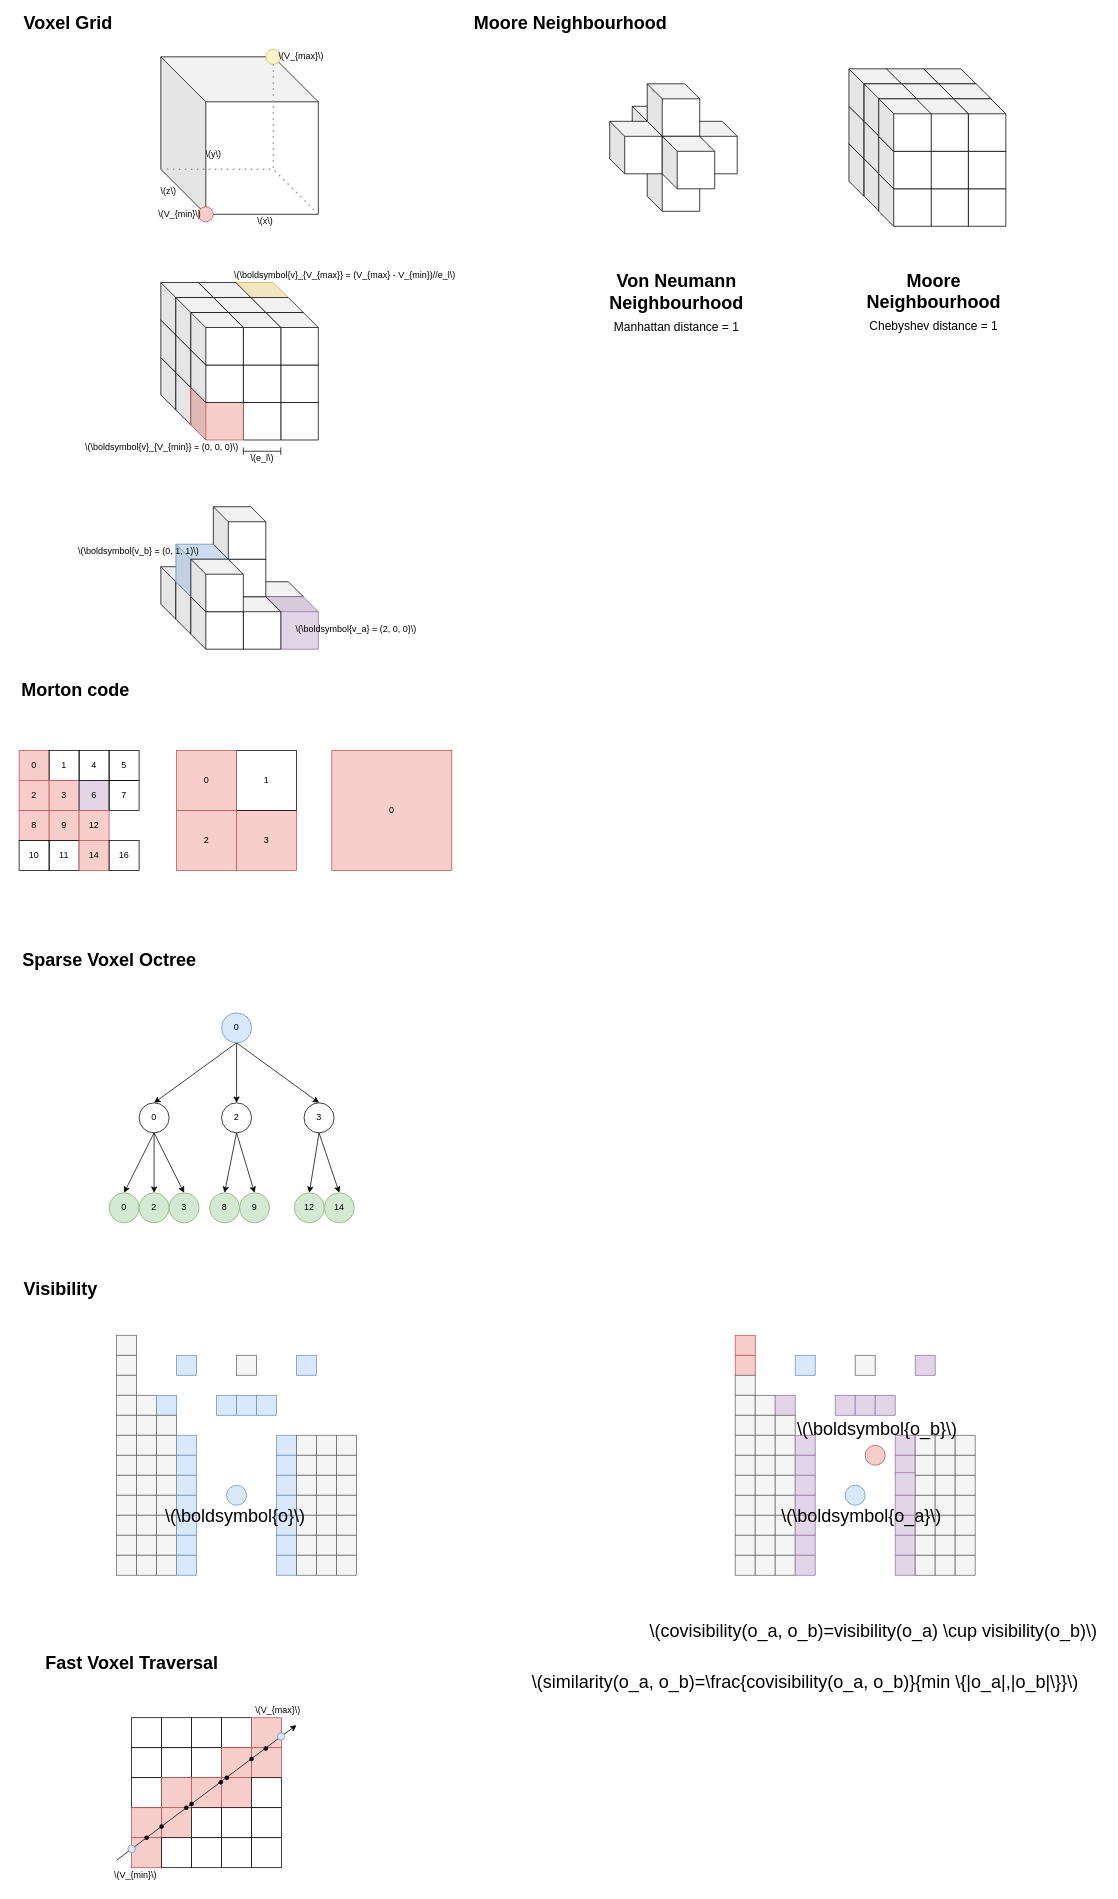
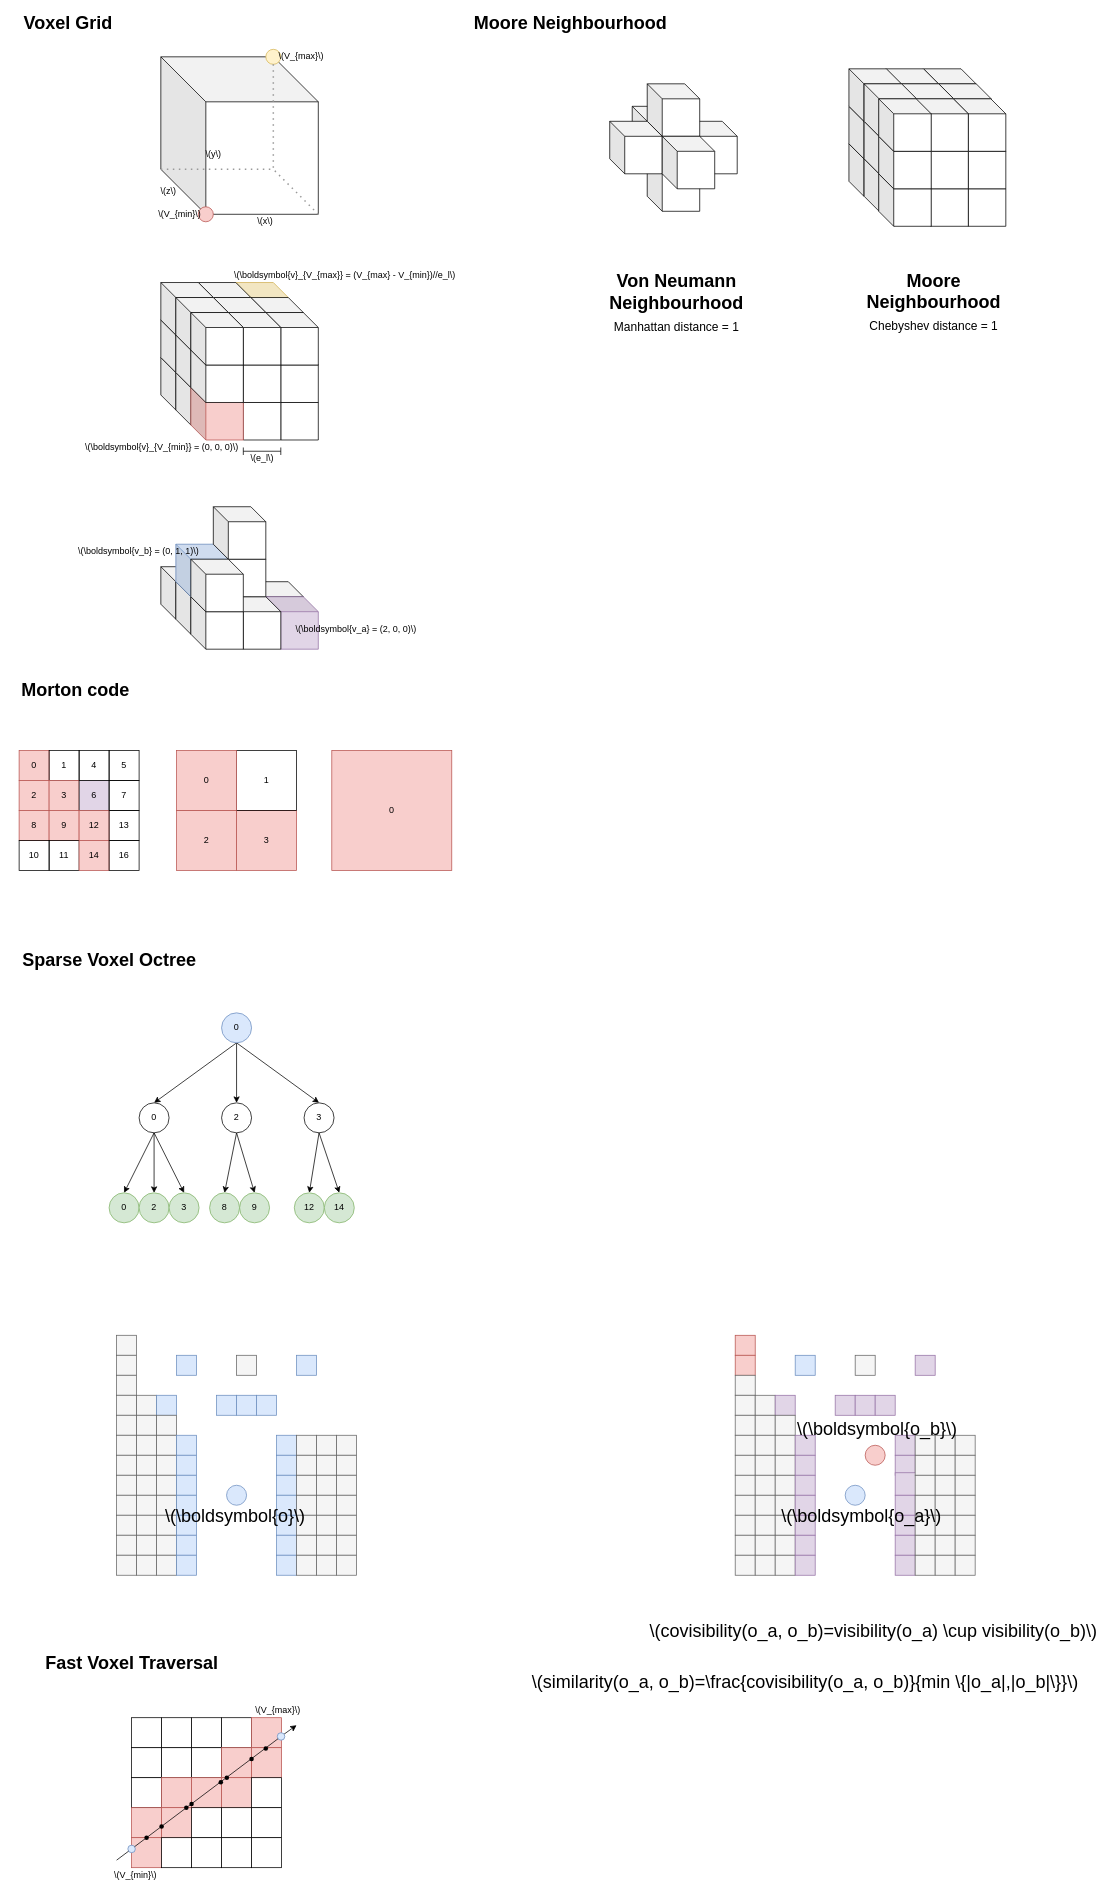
node "13": added
node "Visibility": removed
